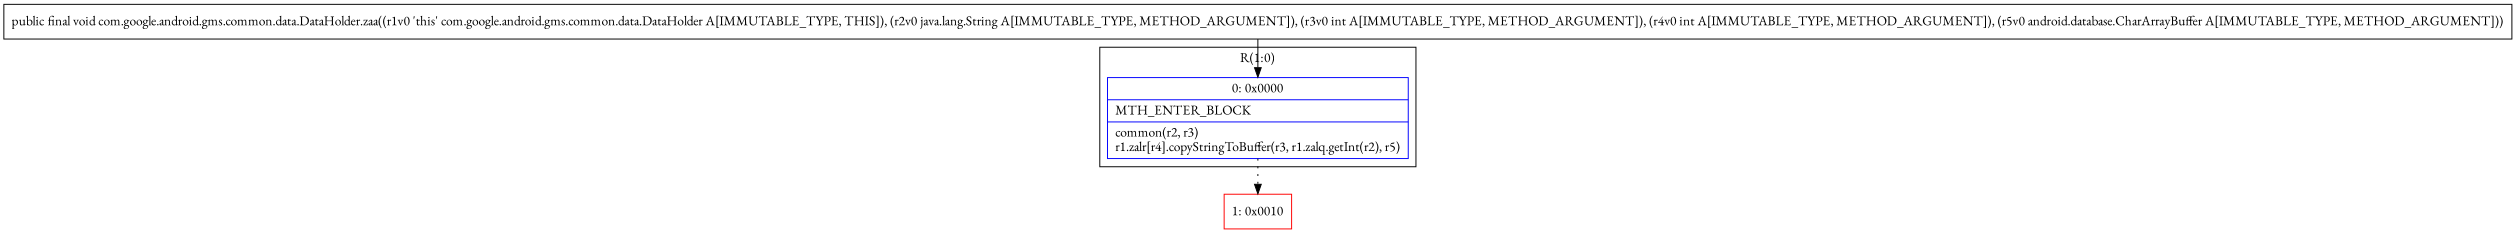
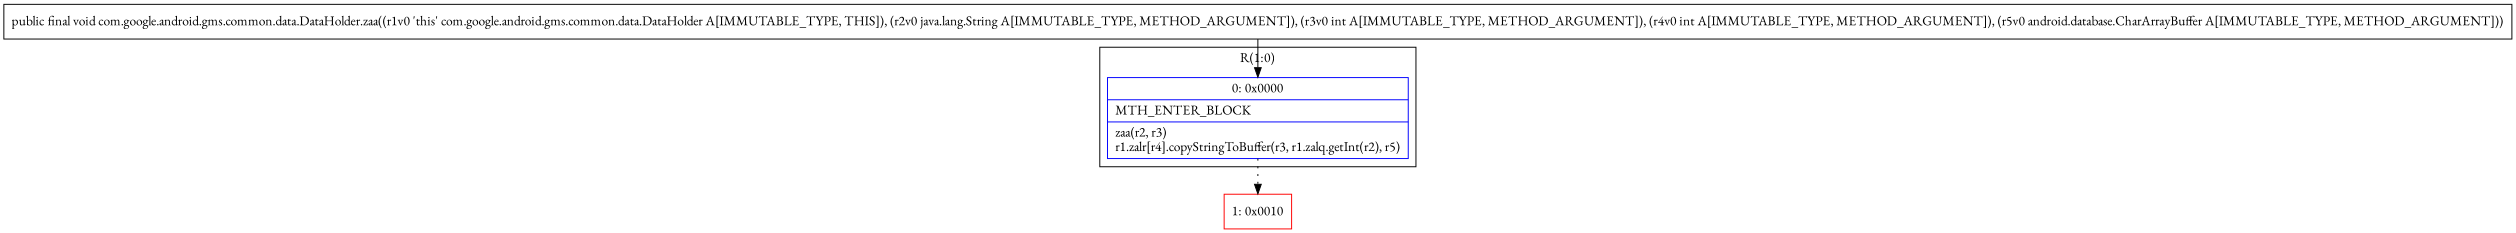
node "0: 0x0000": text "common(r2, r3)" -> "zaa(r2, r3)"
